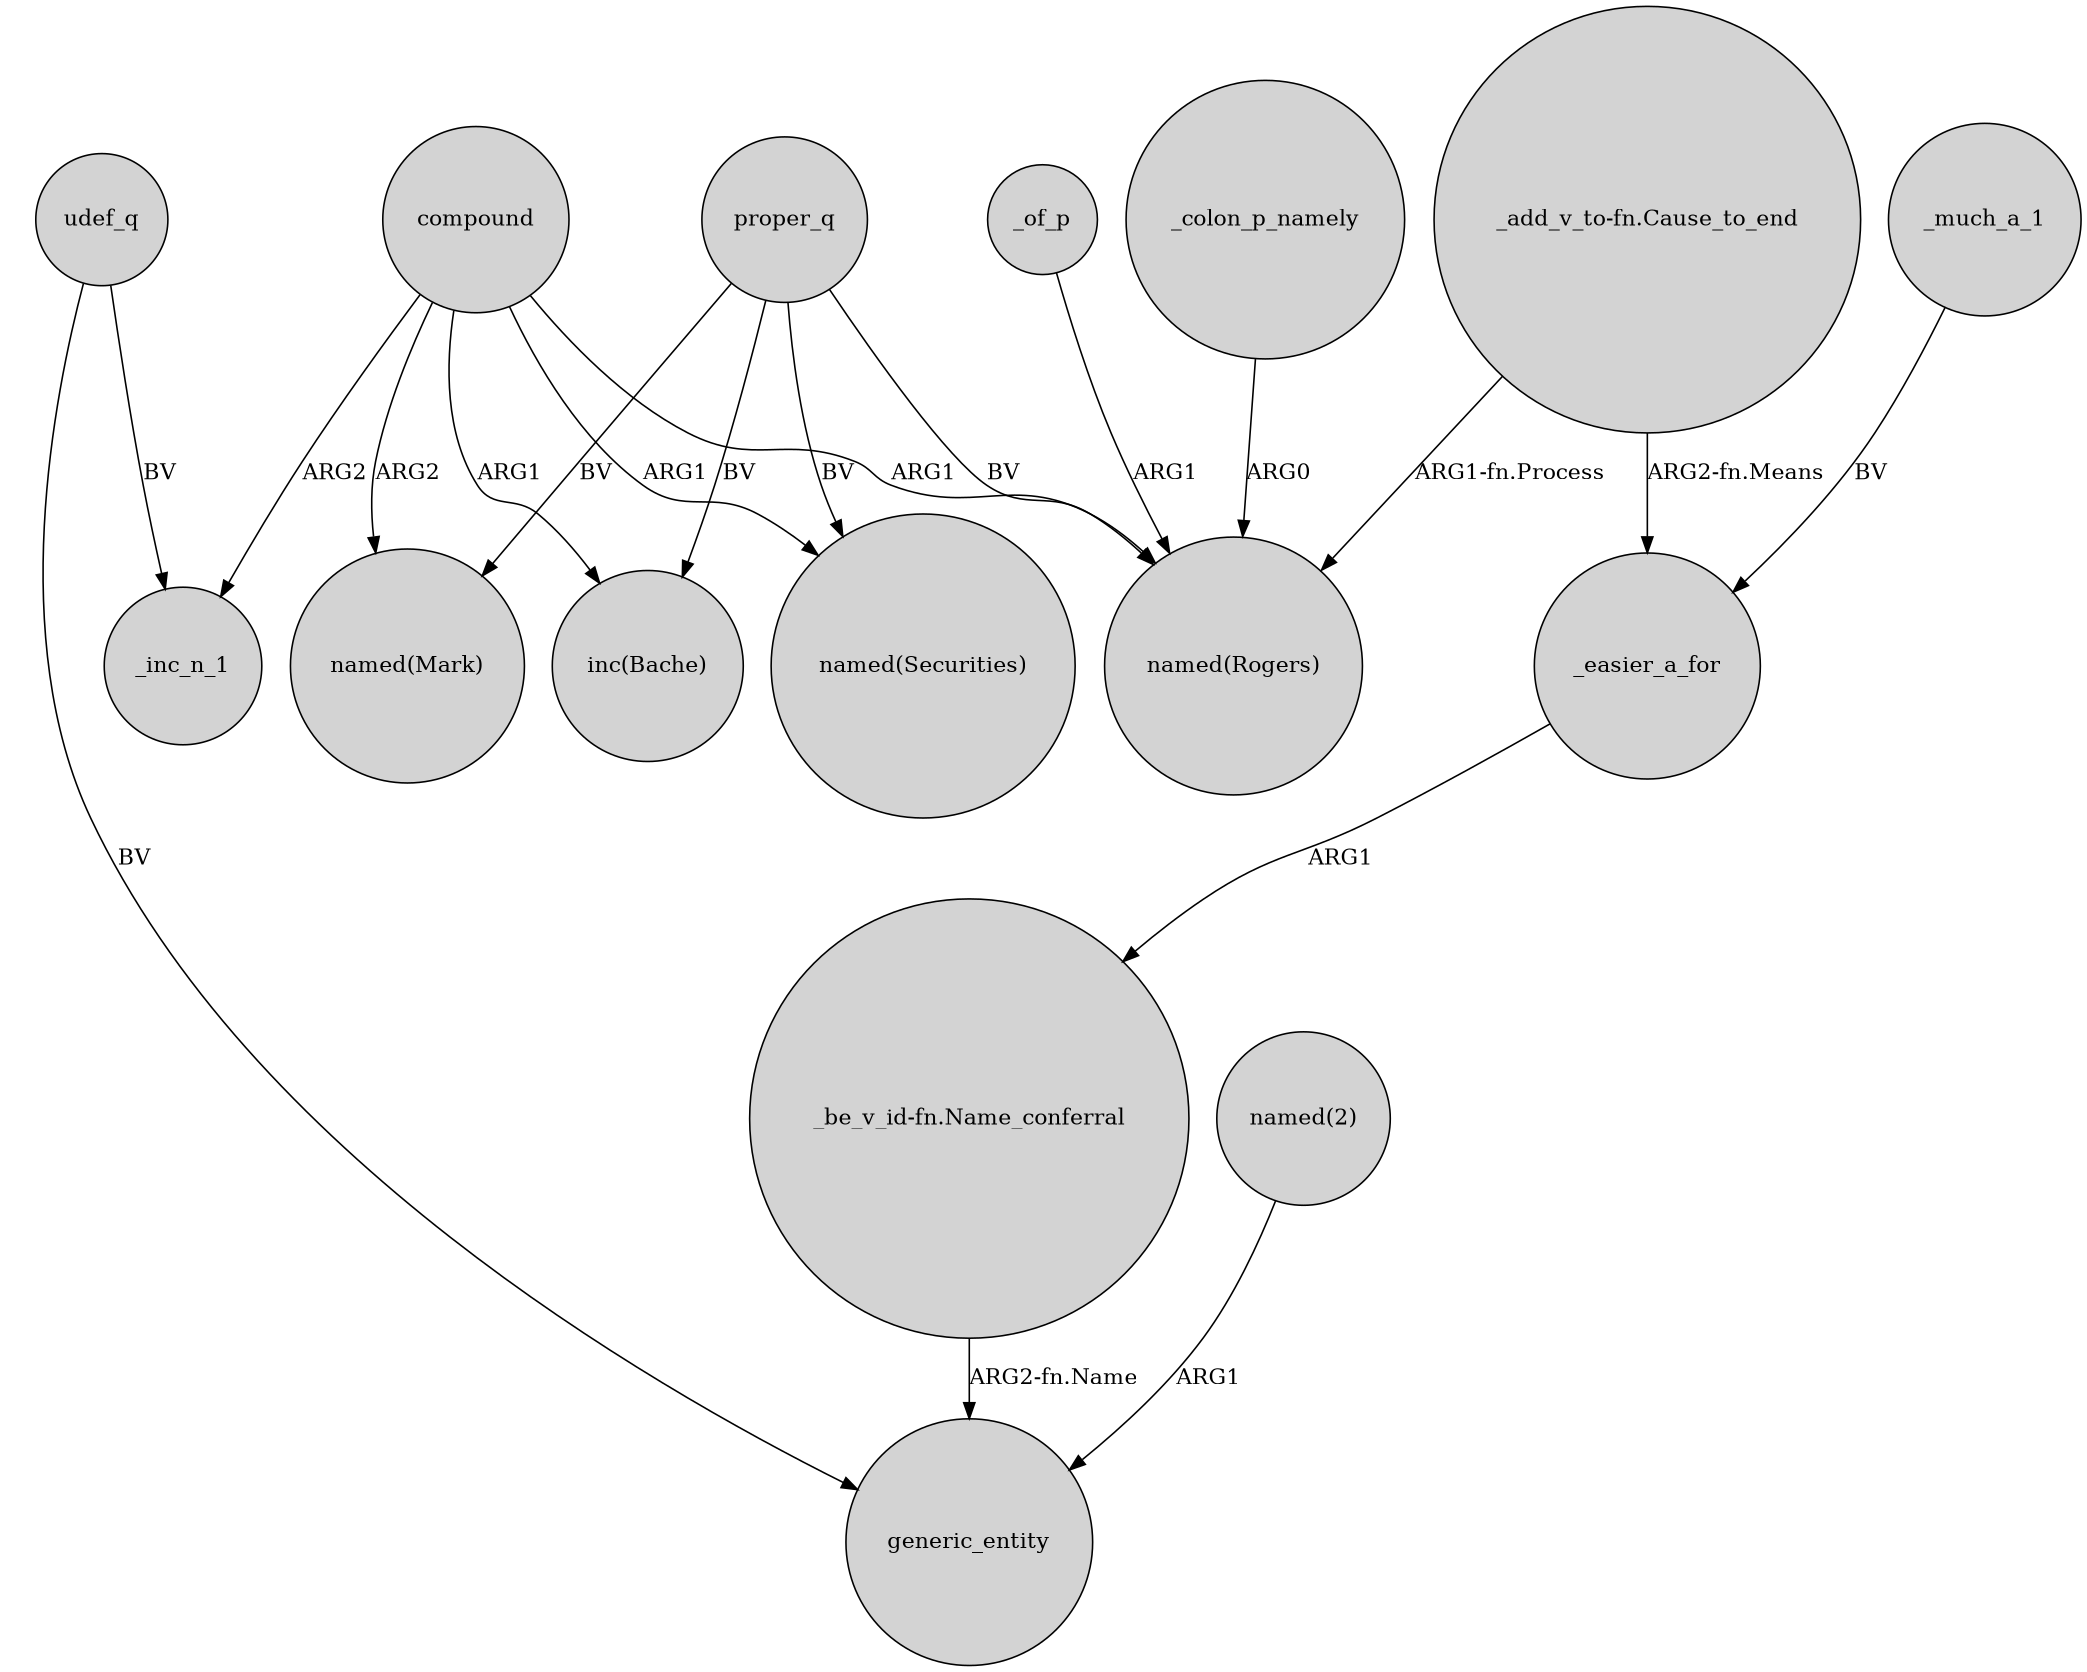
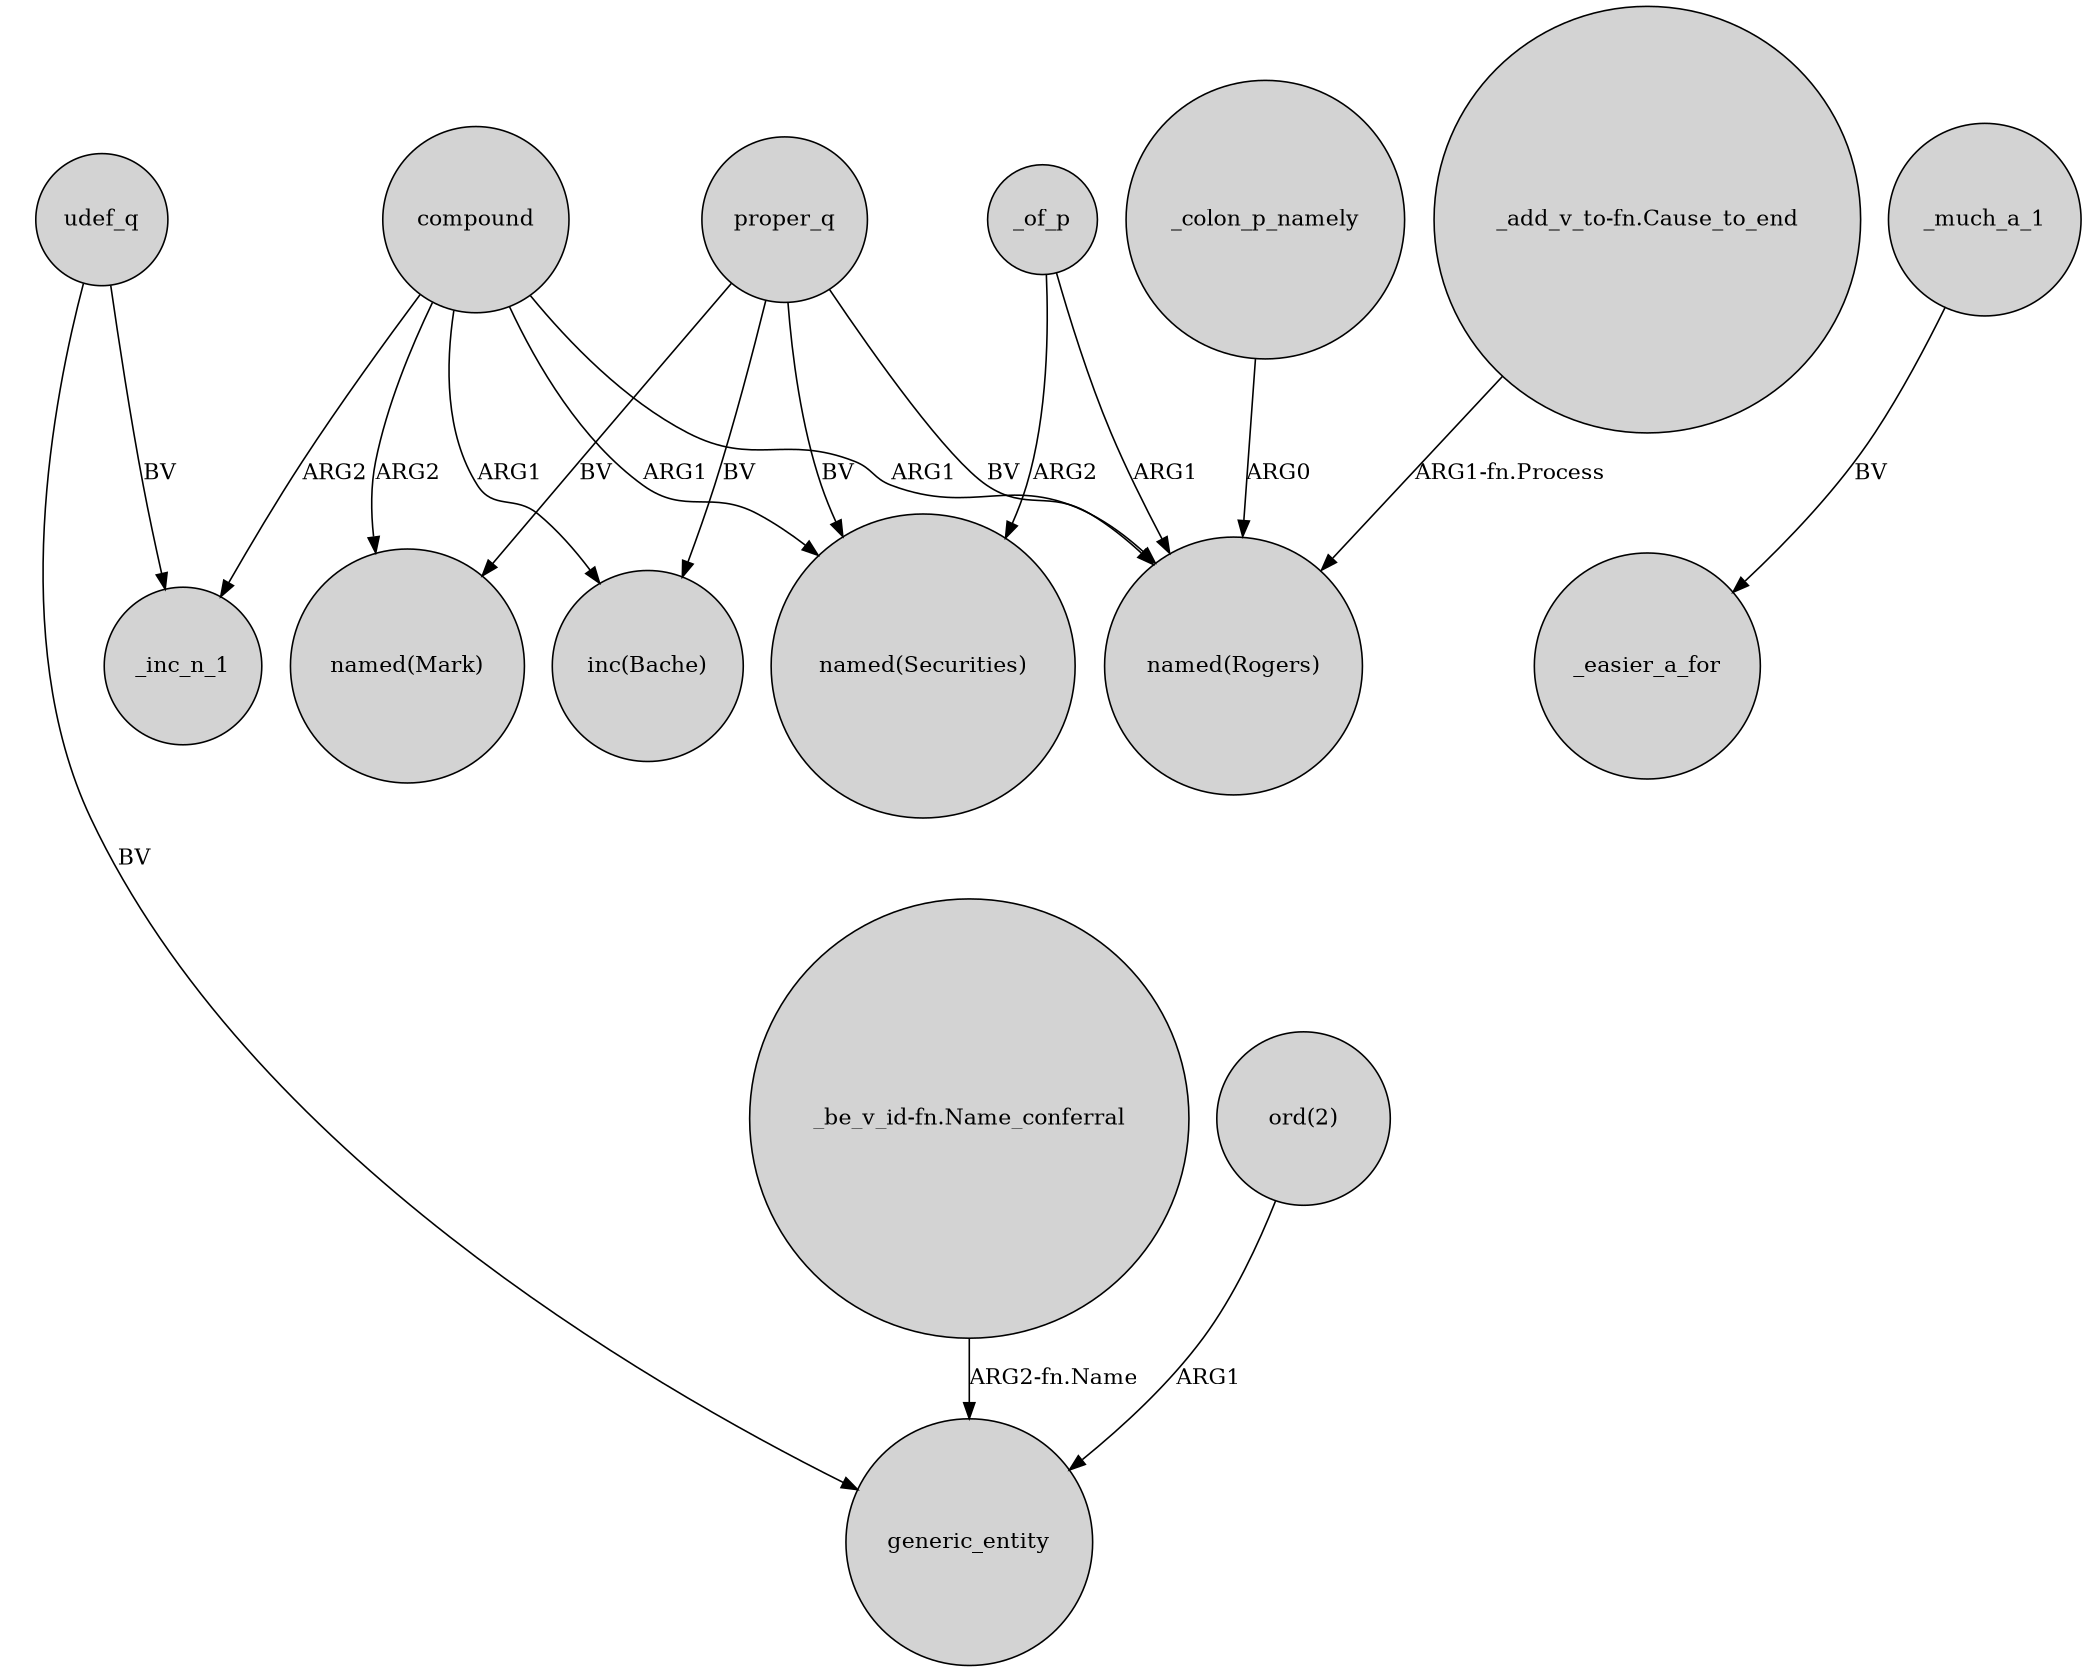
edge "_of_p" -> "named(Securities)": added, label "ARG2"
edge "_add_v_to-fn.Cause_to_end" -> "_easier_a_for": removed, label "ARG2-fn.Means"
edge "_easier_a_for" -> "_be_v_id-fn.Name_conferral": removed, label "ARG1"
node "named(2)": label "named(2)" -> "ord(2)"
